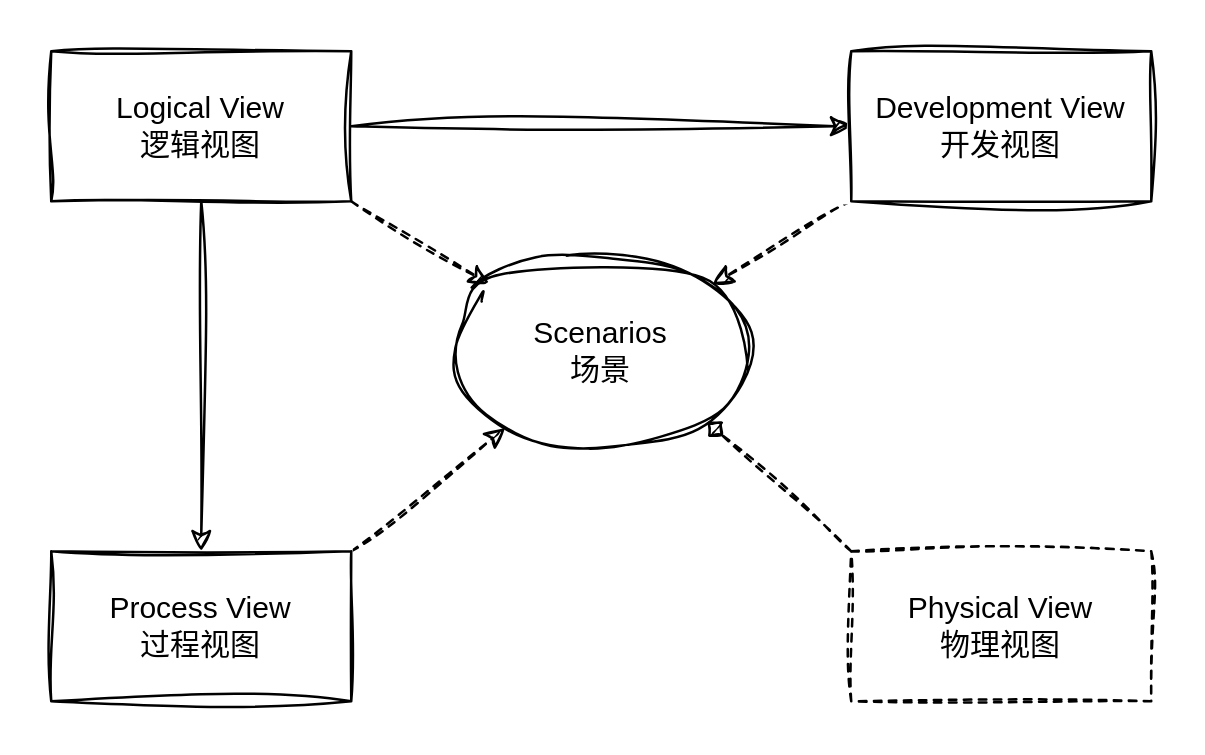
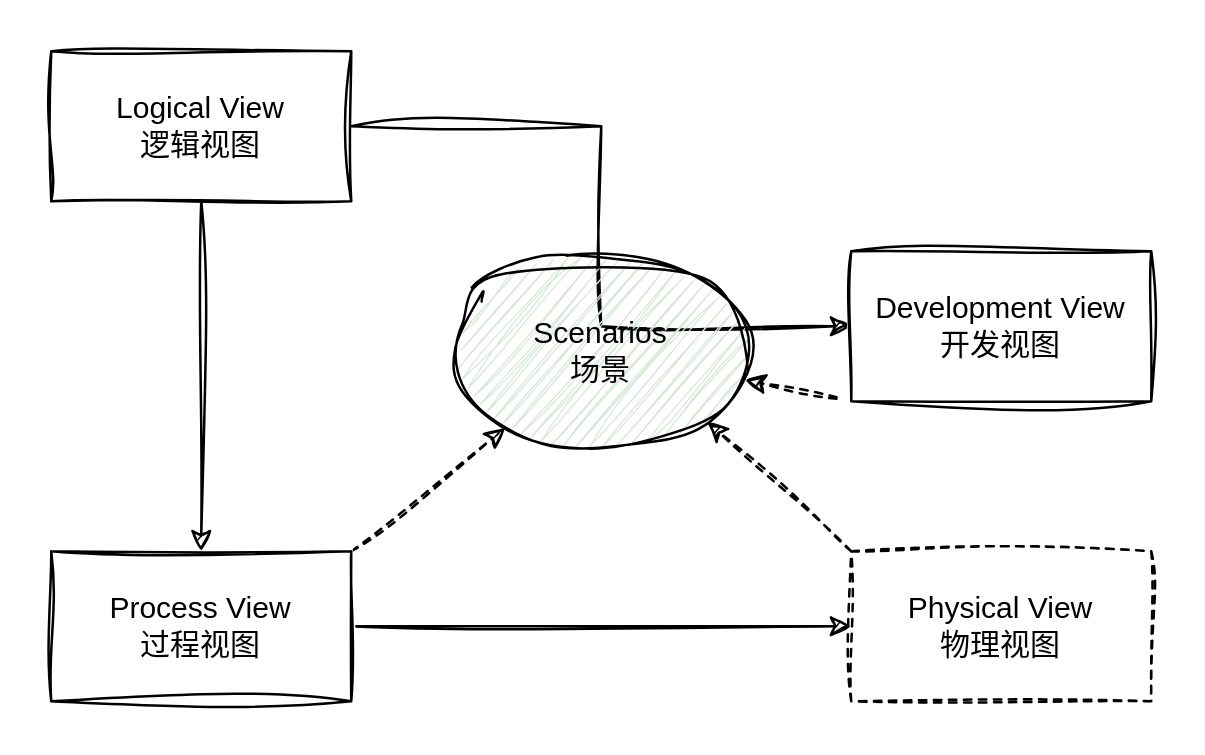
node "Development View 开发视图": moved (1001, 126) -> (1001, 326)
edge "Logical View 逻辑视图" -> "Scenarios 场景": removed
node "Scenarios 场景": fillcolor #ffffff -> #d5e8d4
edge "Physical View 物理视图" -> "Scenarios 场景": arrowhead diamond -> classic
edge "Process View 过程视图" -> "Physical View 物理视图": added
